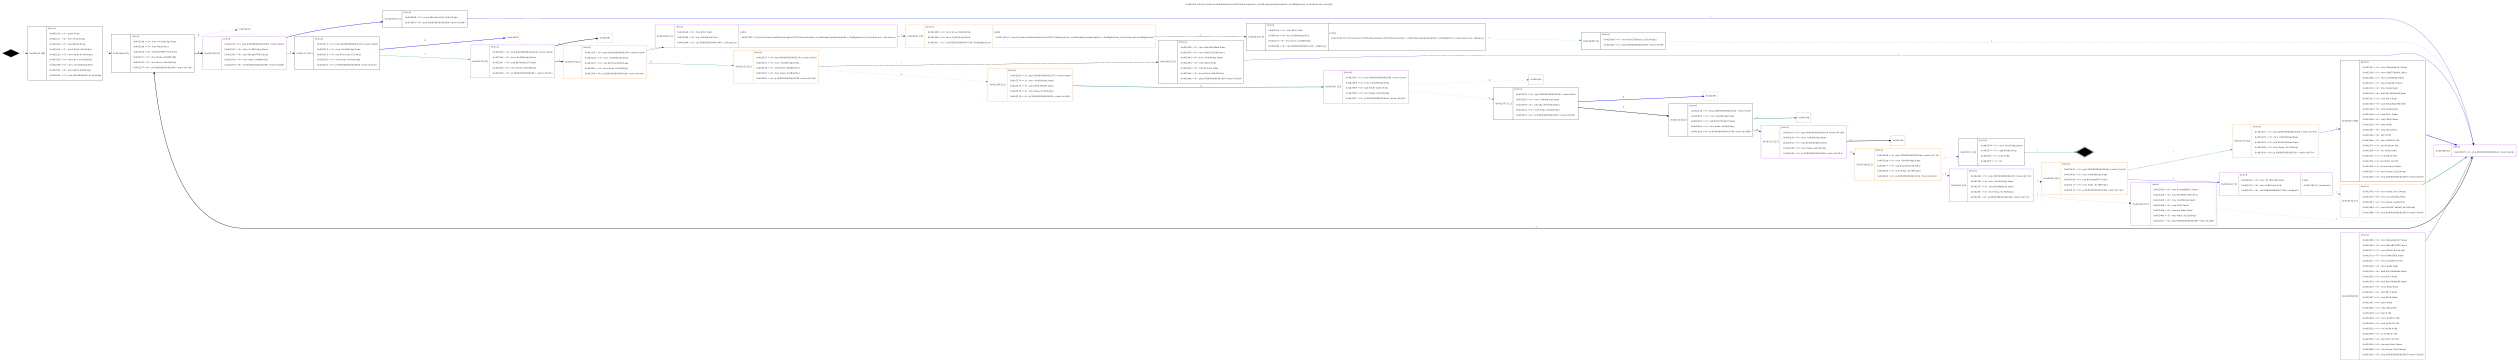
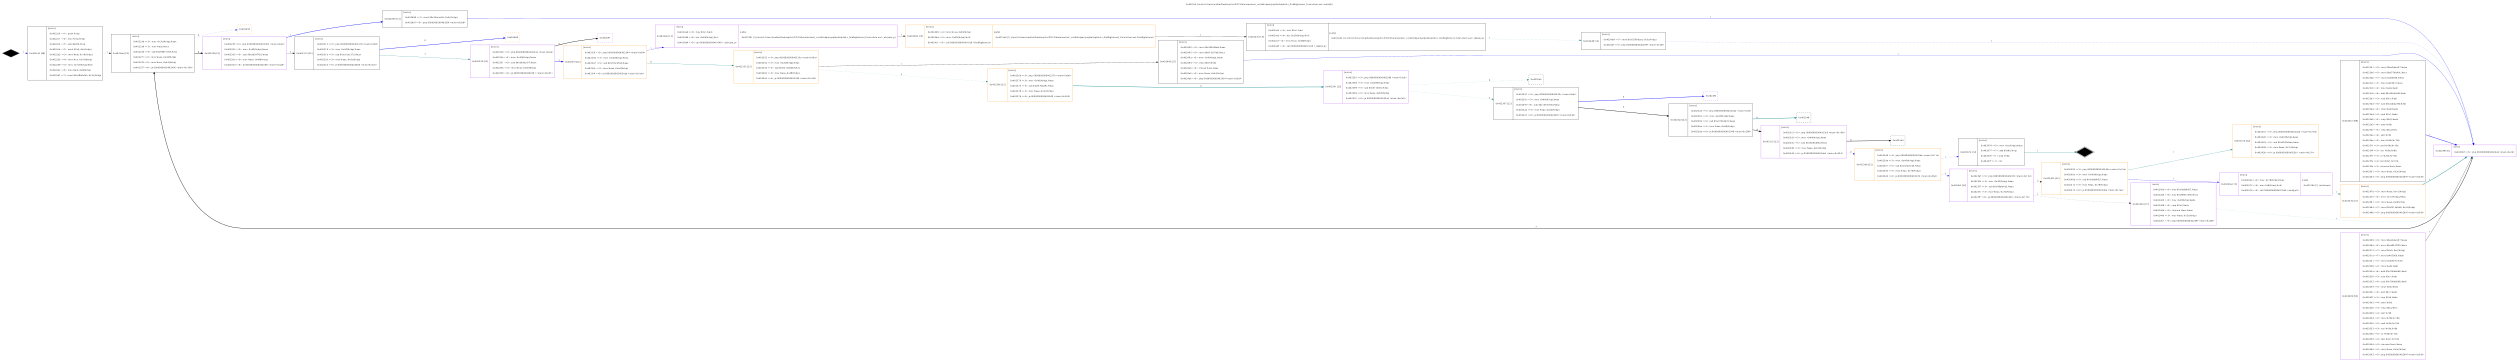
edge "0x4023ad [22]" -> "0x4023c3 [22]": color teal -> black
edge "0x40241b [22]" -> "0x4025b1 [88]": removed, label "1"
